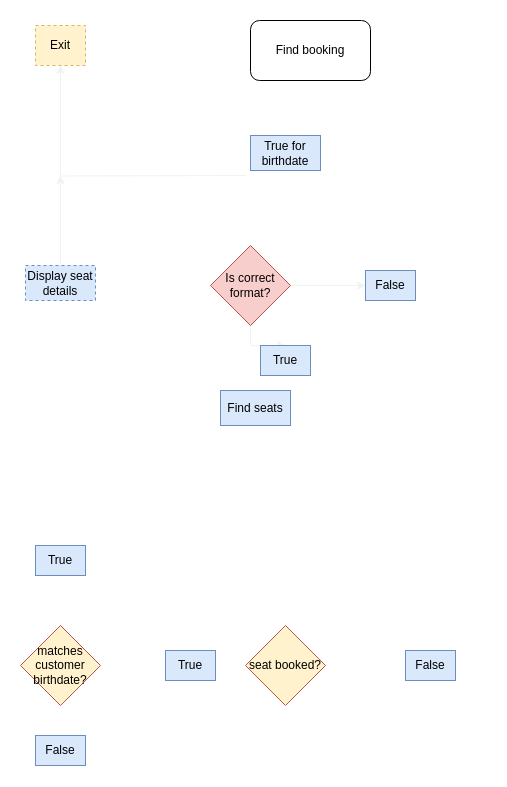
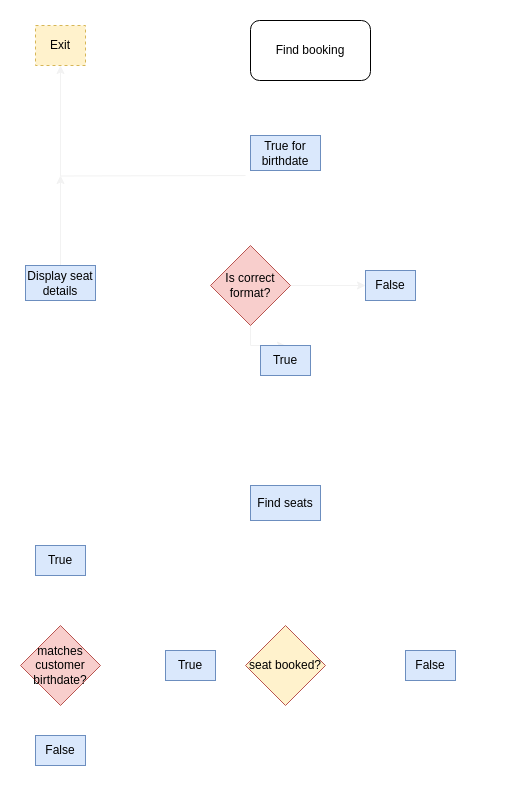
node "Display seat details": style dashed -> solid
node "Find seats": moved (256, 408) -> (286, 503)
node "matches customer birthdate?": fillcolor #fff2cc -> #f8cecc
